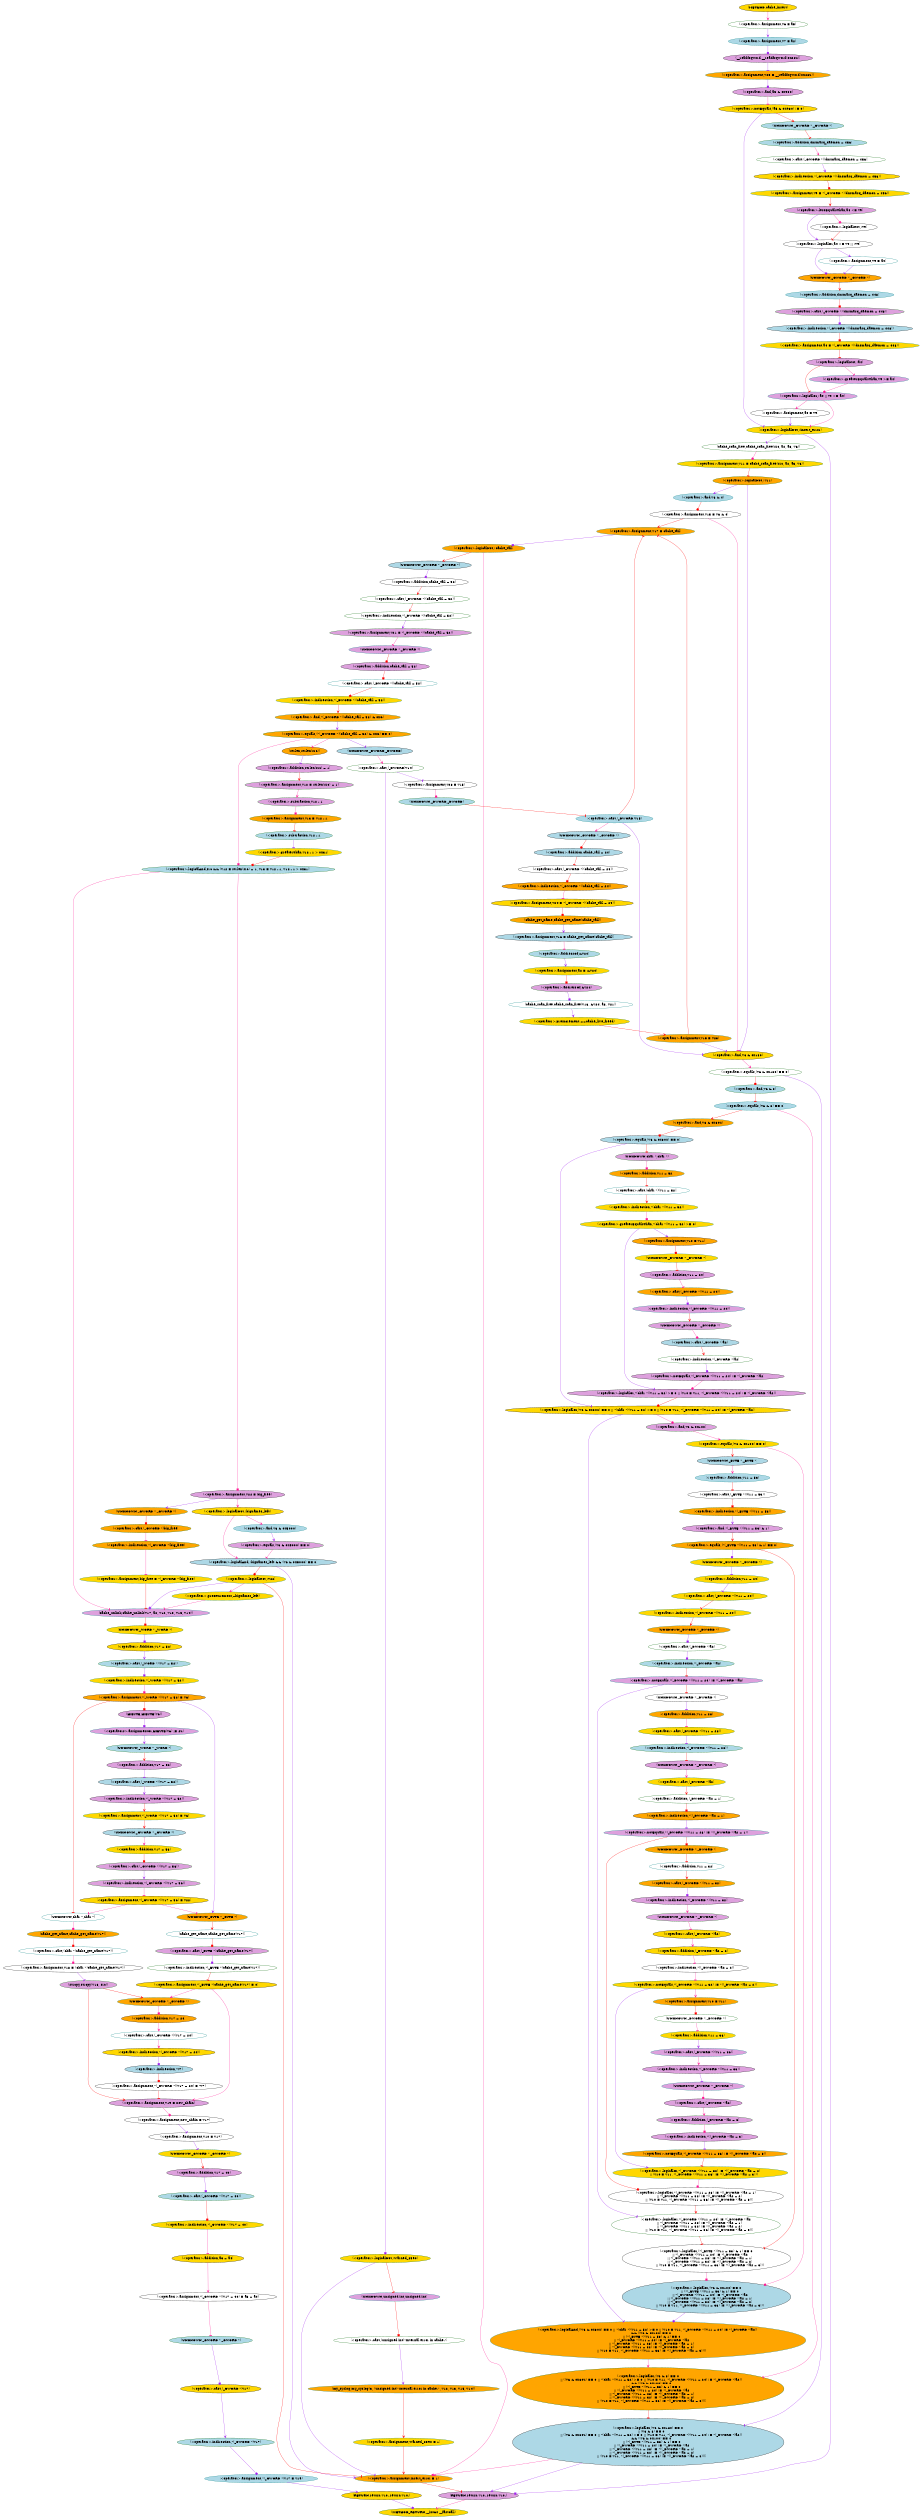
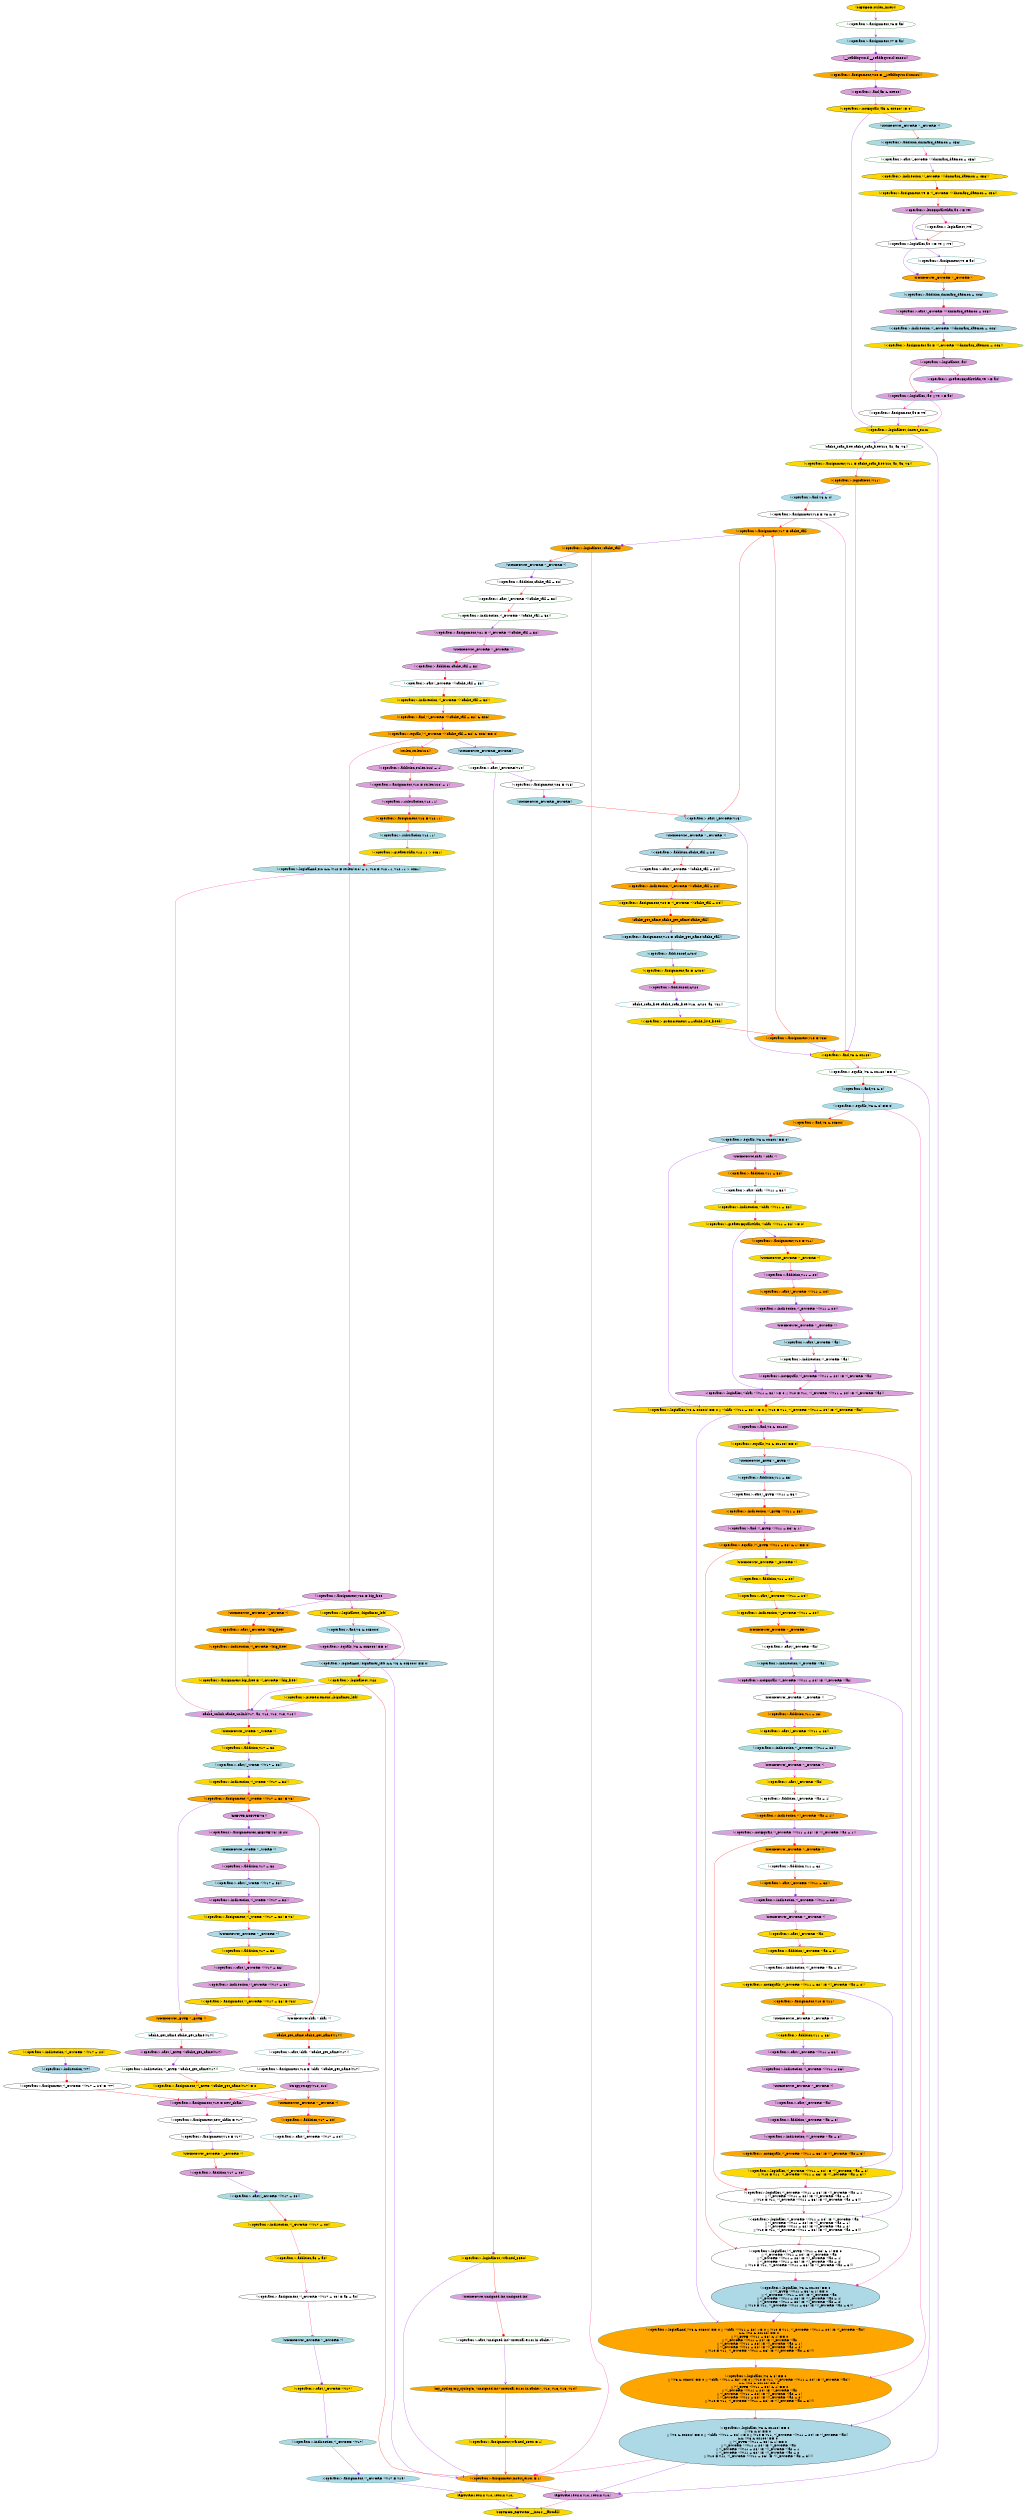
node "(METHOD,cache_insert)": label "(METHOD,cache_insert)" -> "(METHOD,strlen_insert)"
edge "(<operator>.cast,(_OWORD *)(v17 + 24))" -> "(<operator>.indirection,*(_OWORD *)(v17 + 24))": removed
